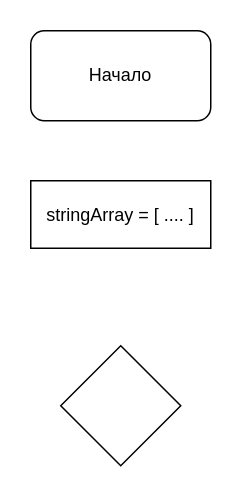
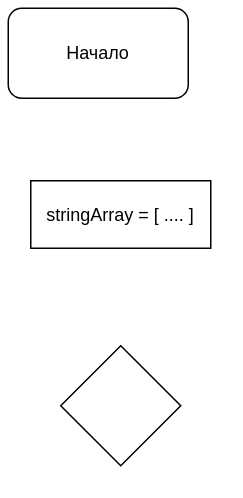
node "Начало": moved (121, 76) -> (98, 53)
